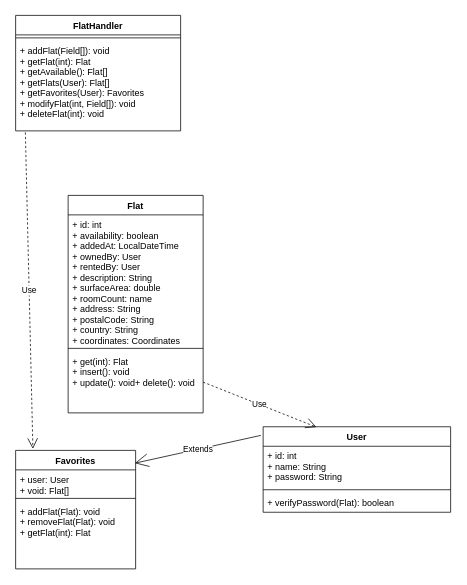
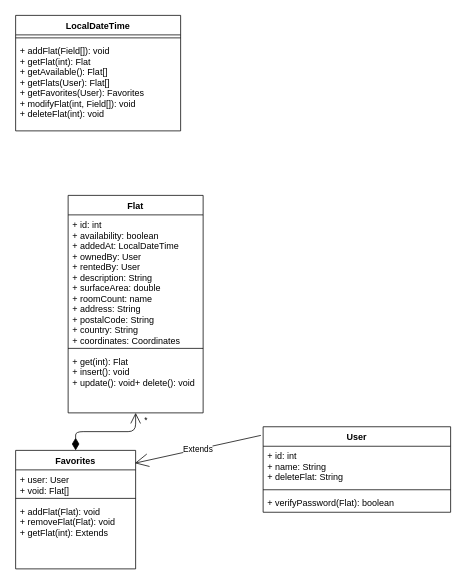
node "FlatHandler": label "FlatHandler" -> "LocalDateTime"
edge "+ addFlat(Field[]): void + getFlat(int): Flat + getAvailable(): Flat[] + getFlats(User): Flat[] + getFavorites(User): Favorites + modifyFlat(int, Field[]): void + deleteFlat(int): void" -> "Favorites": removed, label "Use"
edge "+ get(int): Flat + insert(): void + update(): void+ delete(): void" -> "User": removed, label "Use"
edge "Flat" -- "Favorites": added, label "*"
node "+ id: int + name: String + password: String": label "+ id: int + name: String + password: String" -> "+ id: int + name: String + deleteFlat: String"
node "+ addFlat(Flat): void + removeFlat(Flat): void + getFlat(int): Flat": label "+ addFlat(Flat): void + removeFlat(Flat): void + getFlat(int): Flat" -> "+ addFlat(Flat): void + removeFlat(Flat): void + getFlat(int): Extends"
